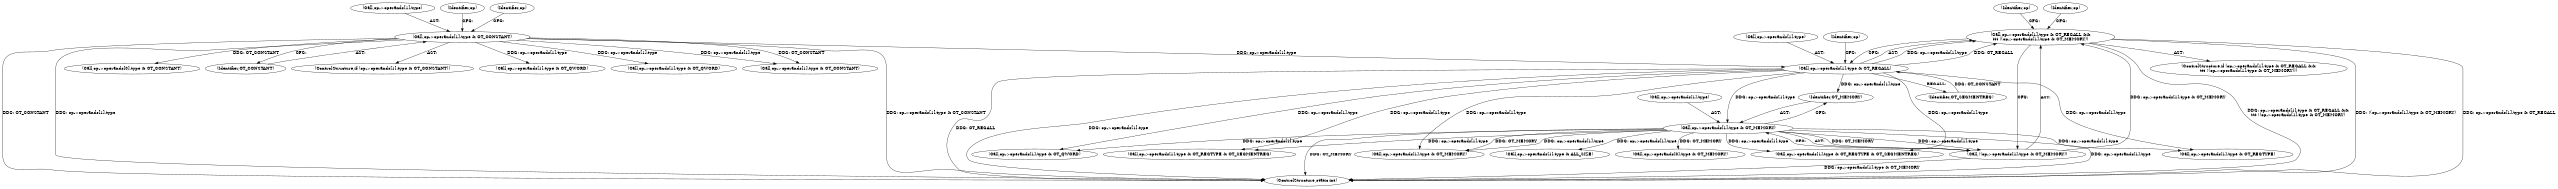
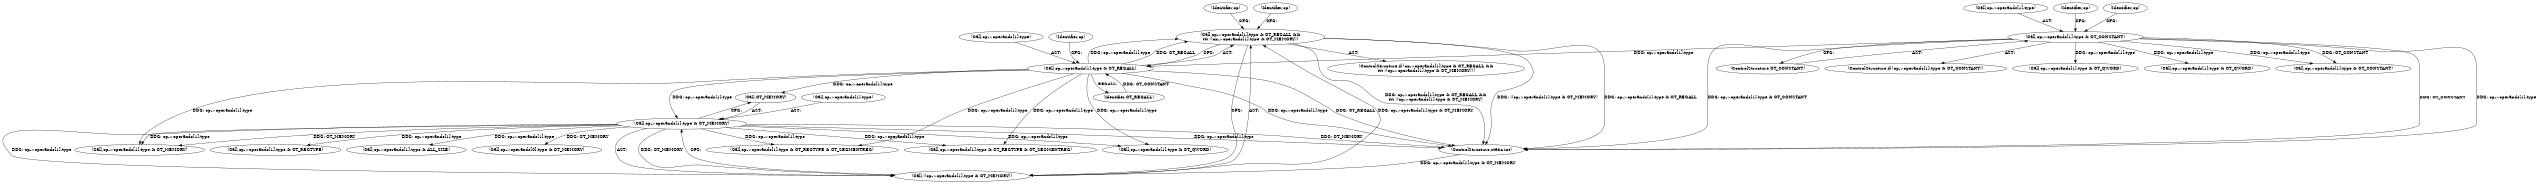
node "(Call,op->operands[0].type & OT_CONSTANT)": removed
node "(Identifier,OT_CONSTANT)": label "(Identifier,OT_CONSTANT)" -> "(ControlStructure,OT_CONSTANT)"
edge "(Call,op->operands[1].type & OT_REGALL)" -> "(Call,op->operands[1].type & OT_REGTYPE)": removed, label "DDG: op->operands[1].type"
node "(Identifier,OT_MEMORY)": label "(Identifier,OT_MEMORY)" -> "(Call,OT_MEMORY)"
node "(Identifier,OT_SEGMENTREG)": label "(Identifier,OT_SEGMENTREG)" -> "(Identifier,OT_REGALL)"
edge "(Call,!(op->operands[1].type & OT_MEMORY))" -> "(ControlStructure,static int)": reversed
